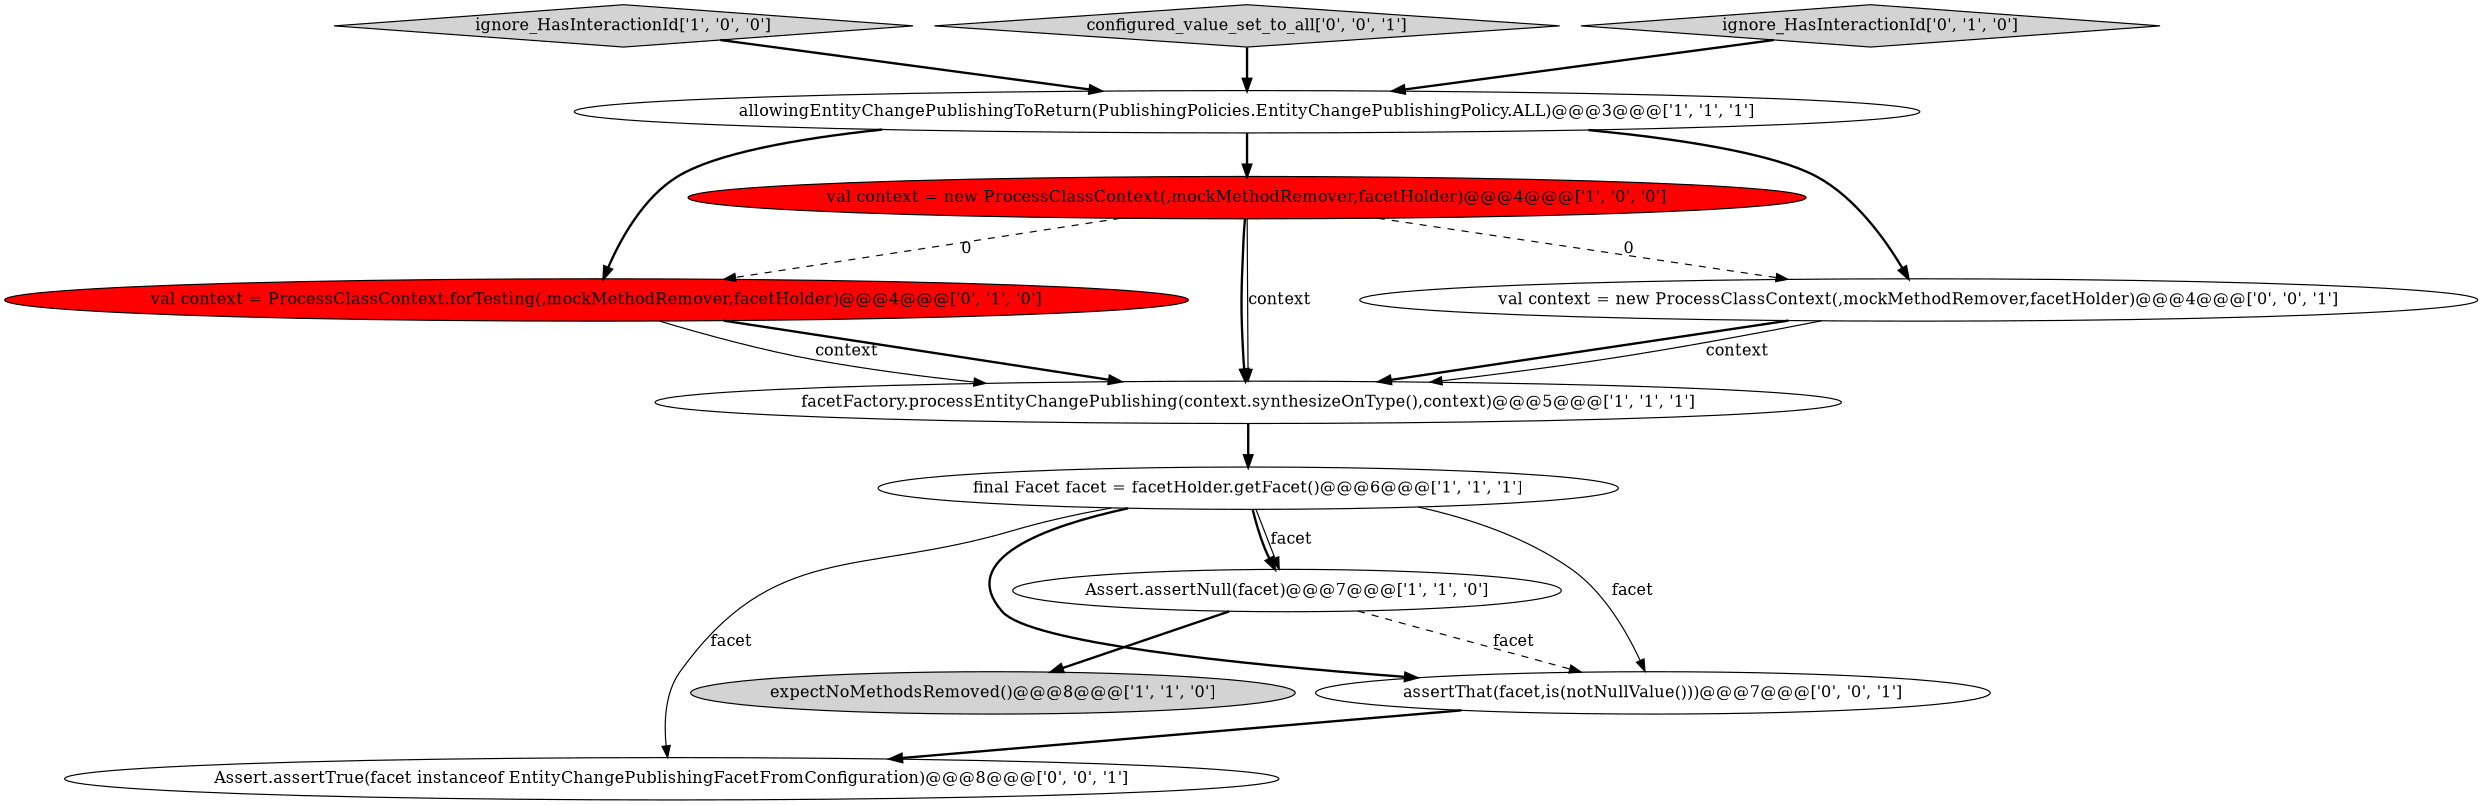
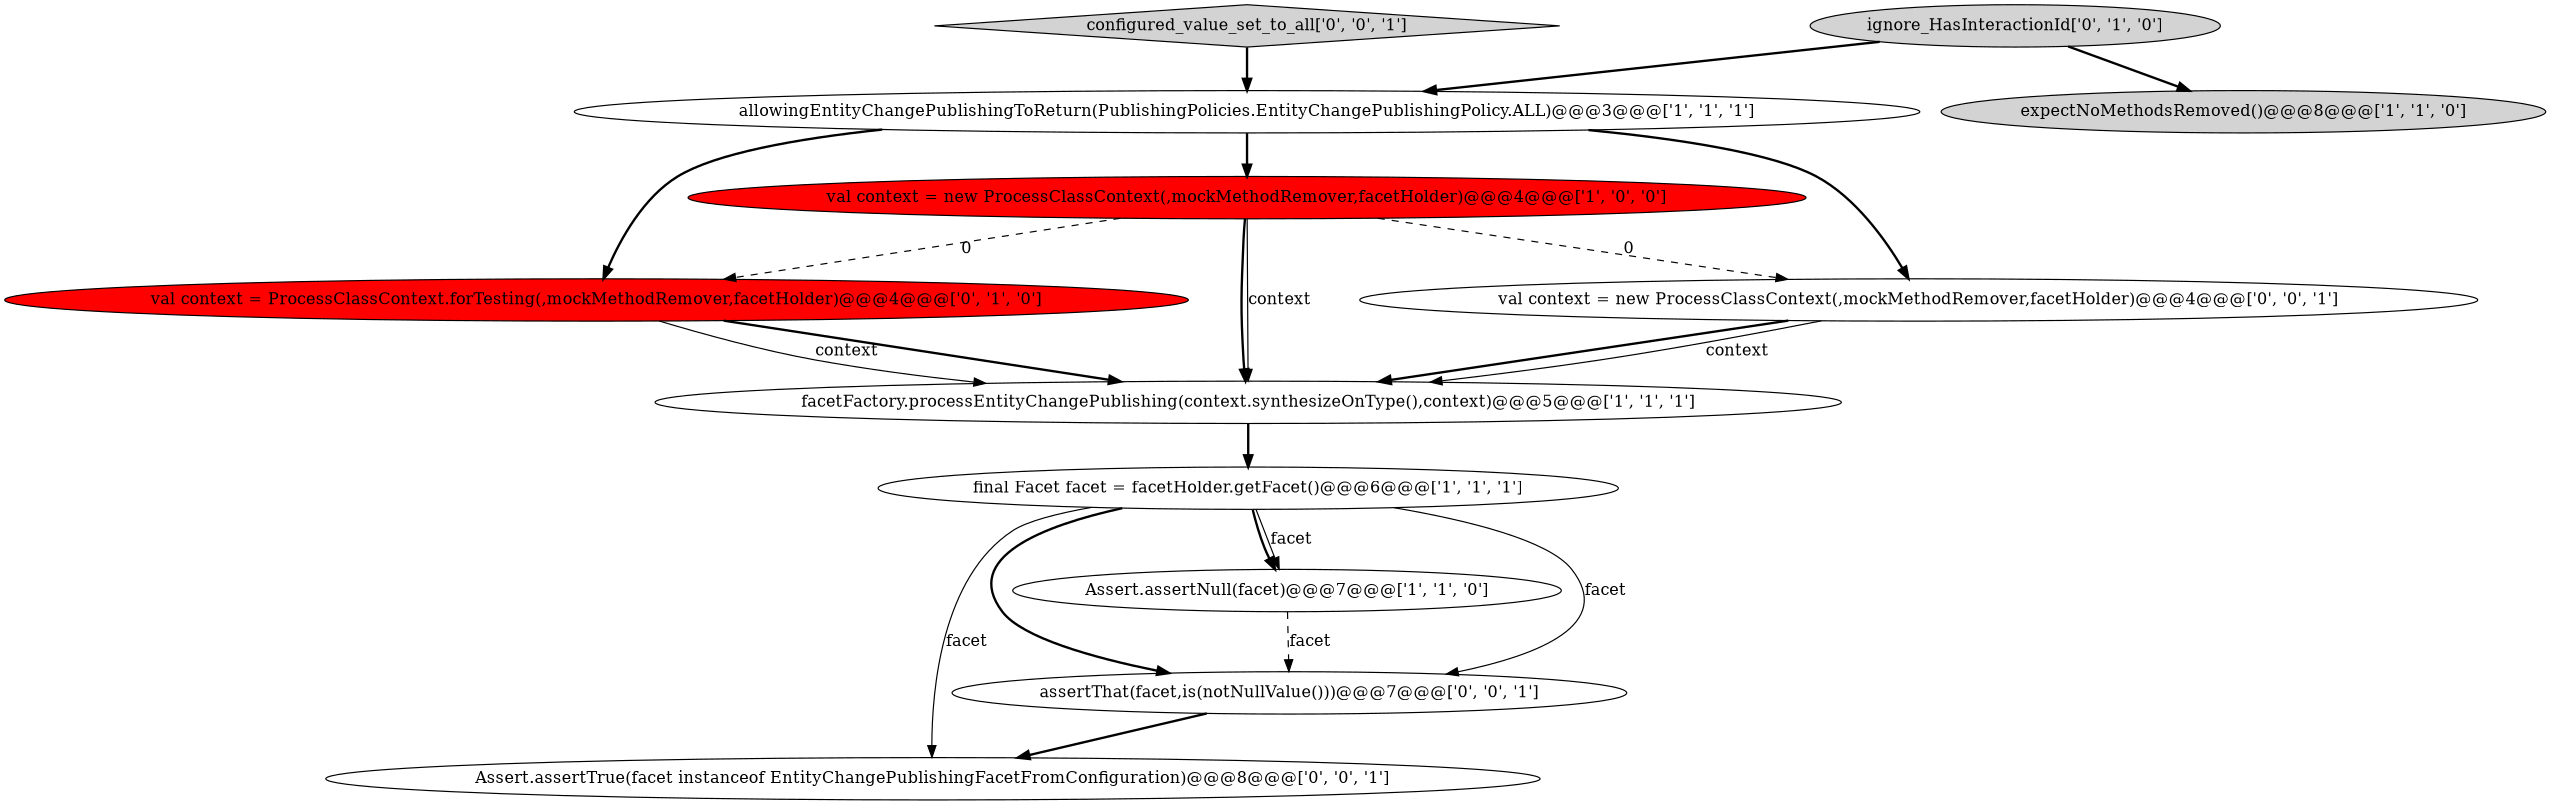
node "ignore_HasInteractionId['1', '0', '0']": removed
node "ignore_HasInteractionId['0', '1', '0']": shape diamond -> ellipse
edge "Assert.assertNull(facet)@@@7@@@['1', '1', '0']" -> "expectNoMethodsRemoved()@@@8@@@['1', '1', '0']": now "ignore_HasInteractionId['0', '1', '0']" -> "expectNoMethodsRemoved()@@@8@@@['1', '1', '0']"
